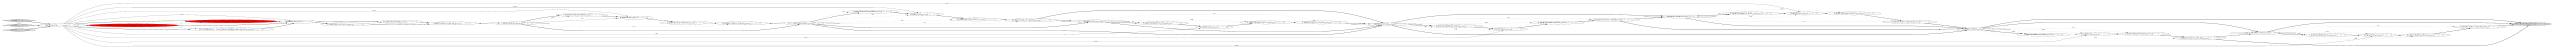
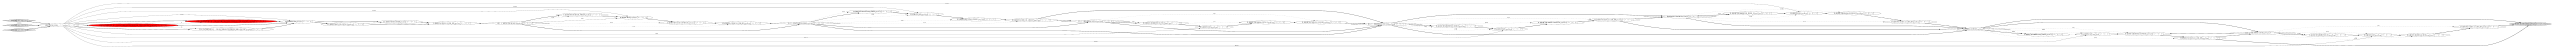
edge "null != implementationTitle@@@20@@@['1', '1', '0']" -> "sb.append(implementationTitle)@@@23@@@['1', '1', '0']": now "sb.append(IMPLEMENTATION_TITLE)@@@21@@@['1', '1', '0']" -> "sb.append(implementationTitle)@@@23@@@['1', '1', '0']"
edge "null != specificationVersion@@@8@@@['1', '1', '1']" -> "sb.append(specificationVersion)@@@11@@@['1', '1', '1']": added, label "true"
edge "null != implementationURL@@@38@@@['0', '0', '1']" -> "return sb.toString()@@@44@@@['1', '1', '1']": now "null != implementationURL@@@38@@@['0', '0', '1']" -> "sb.append(implementationVendor)@@@35@@@['1', '1', '1']"
